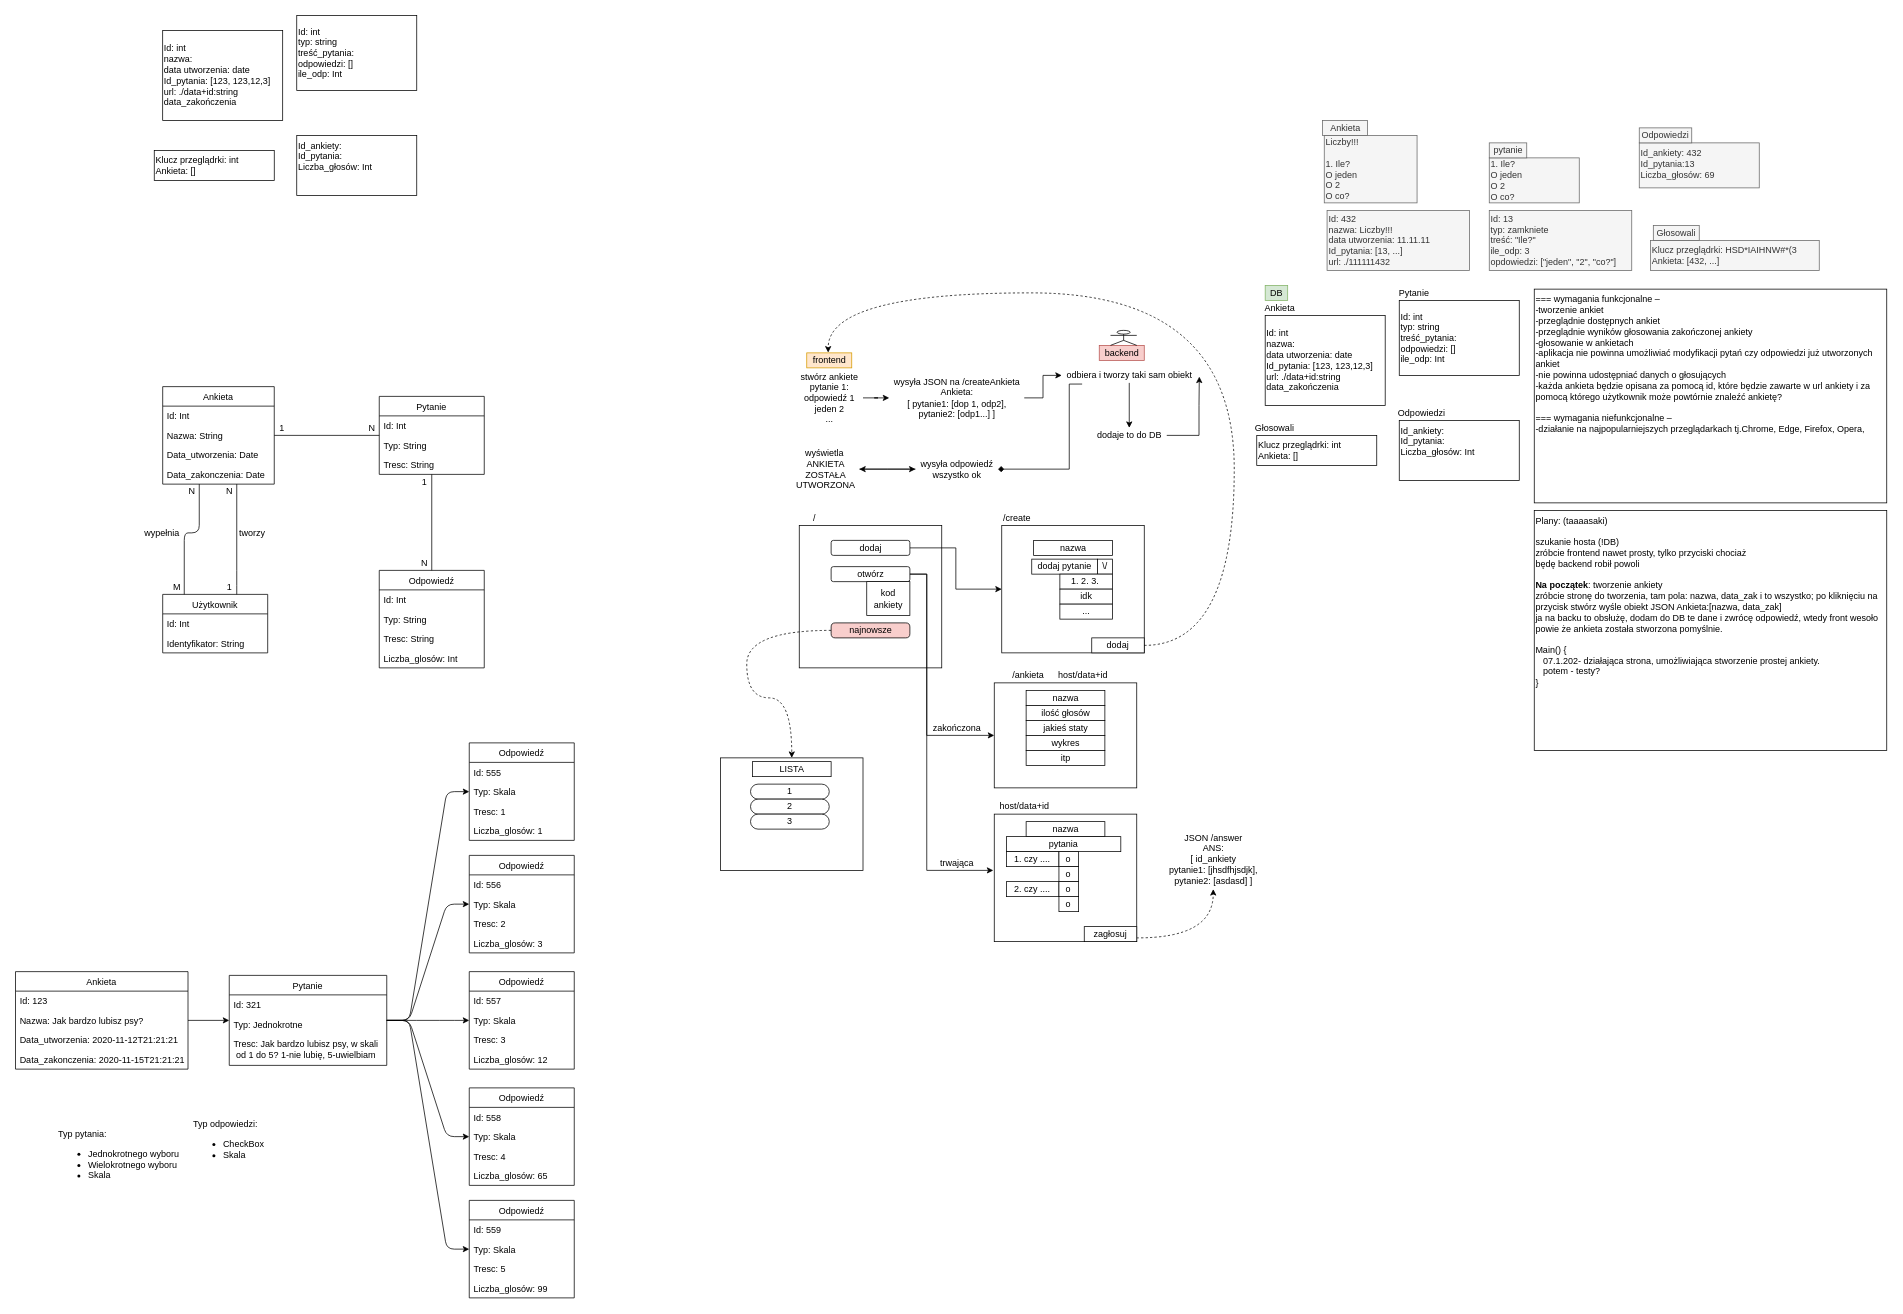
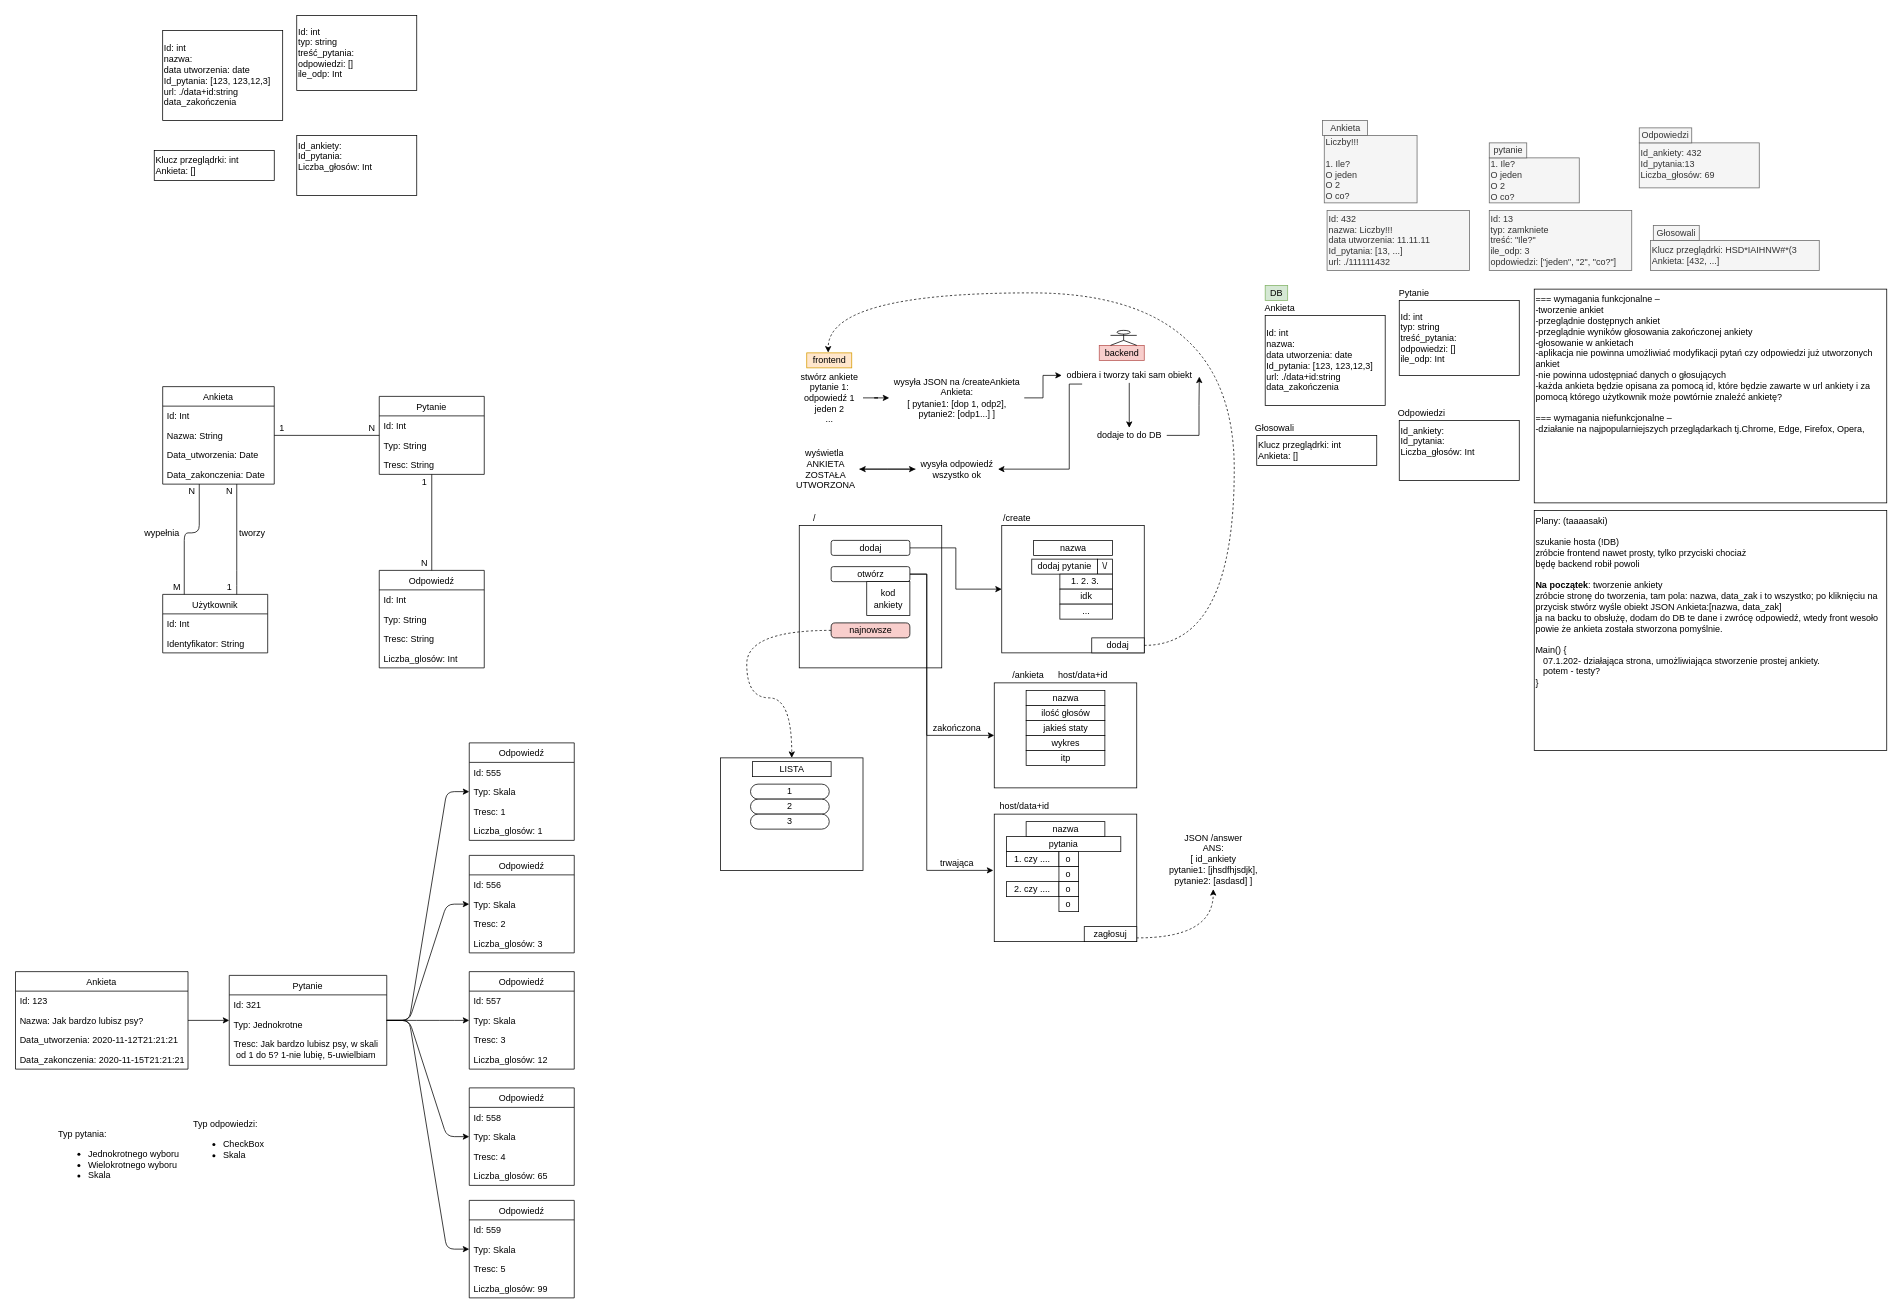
edge "odbiera i tworzy taki sam obiekt" -> "wysyła odpowiedź wszystko ok": arrowhead diamond -> classic
